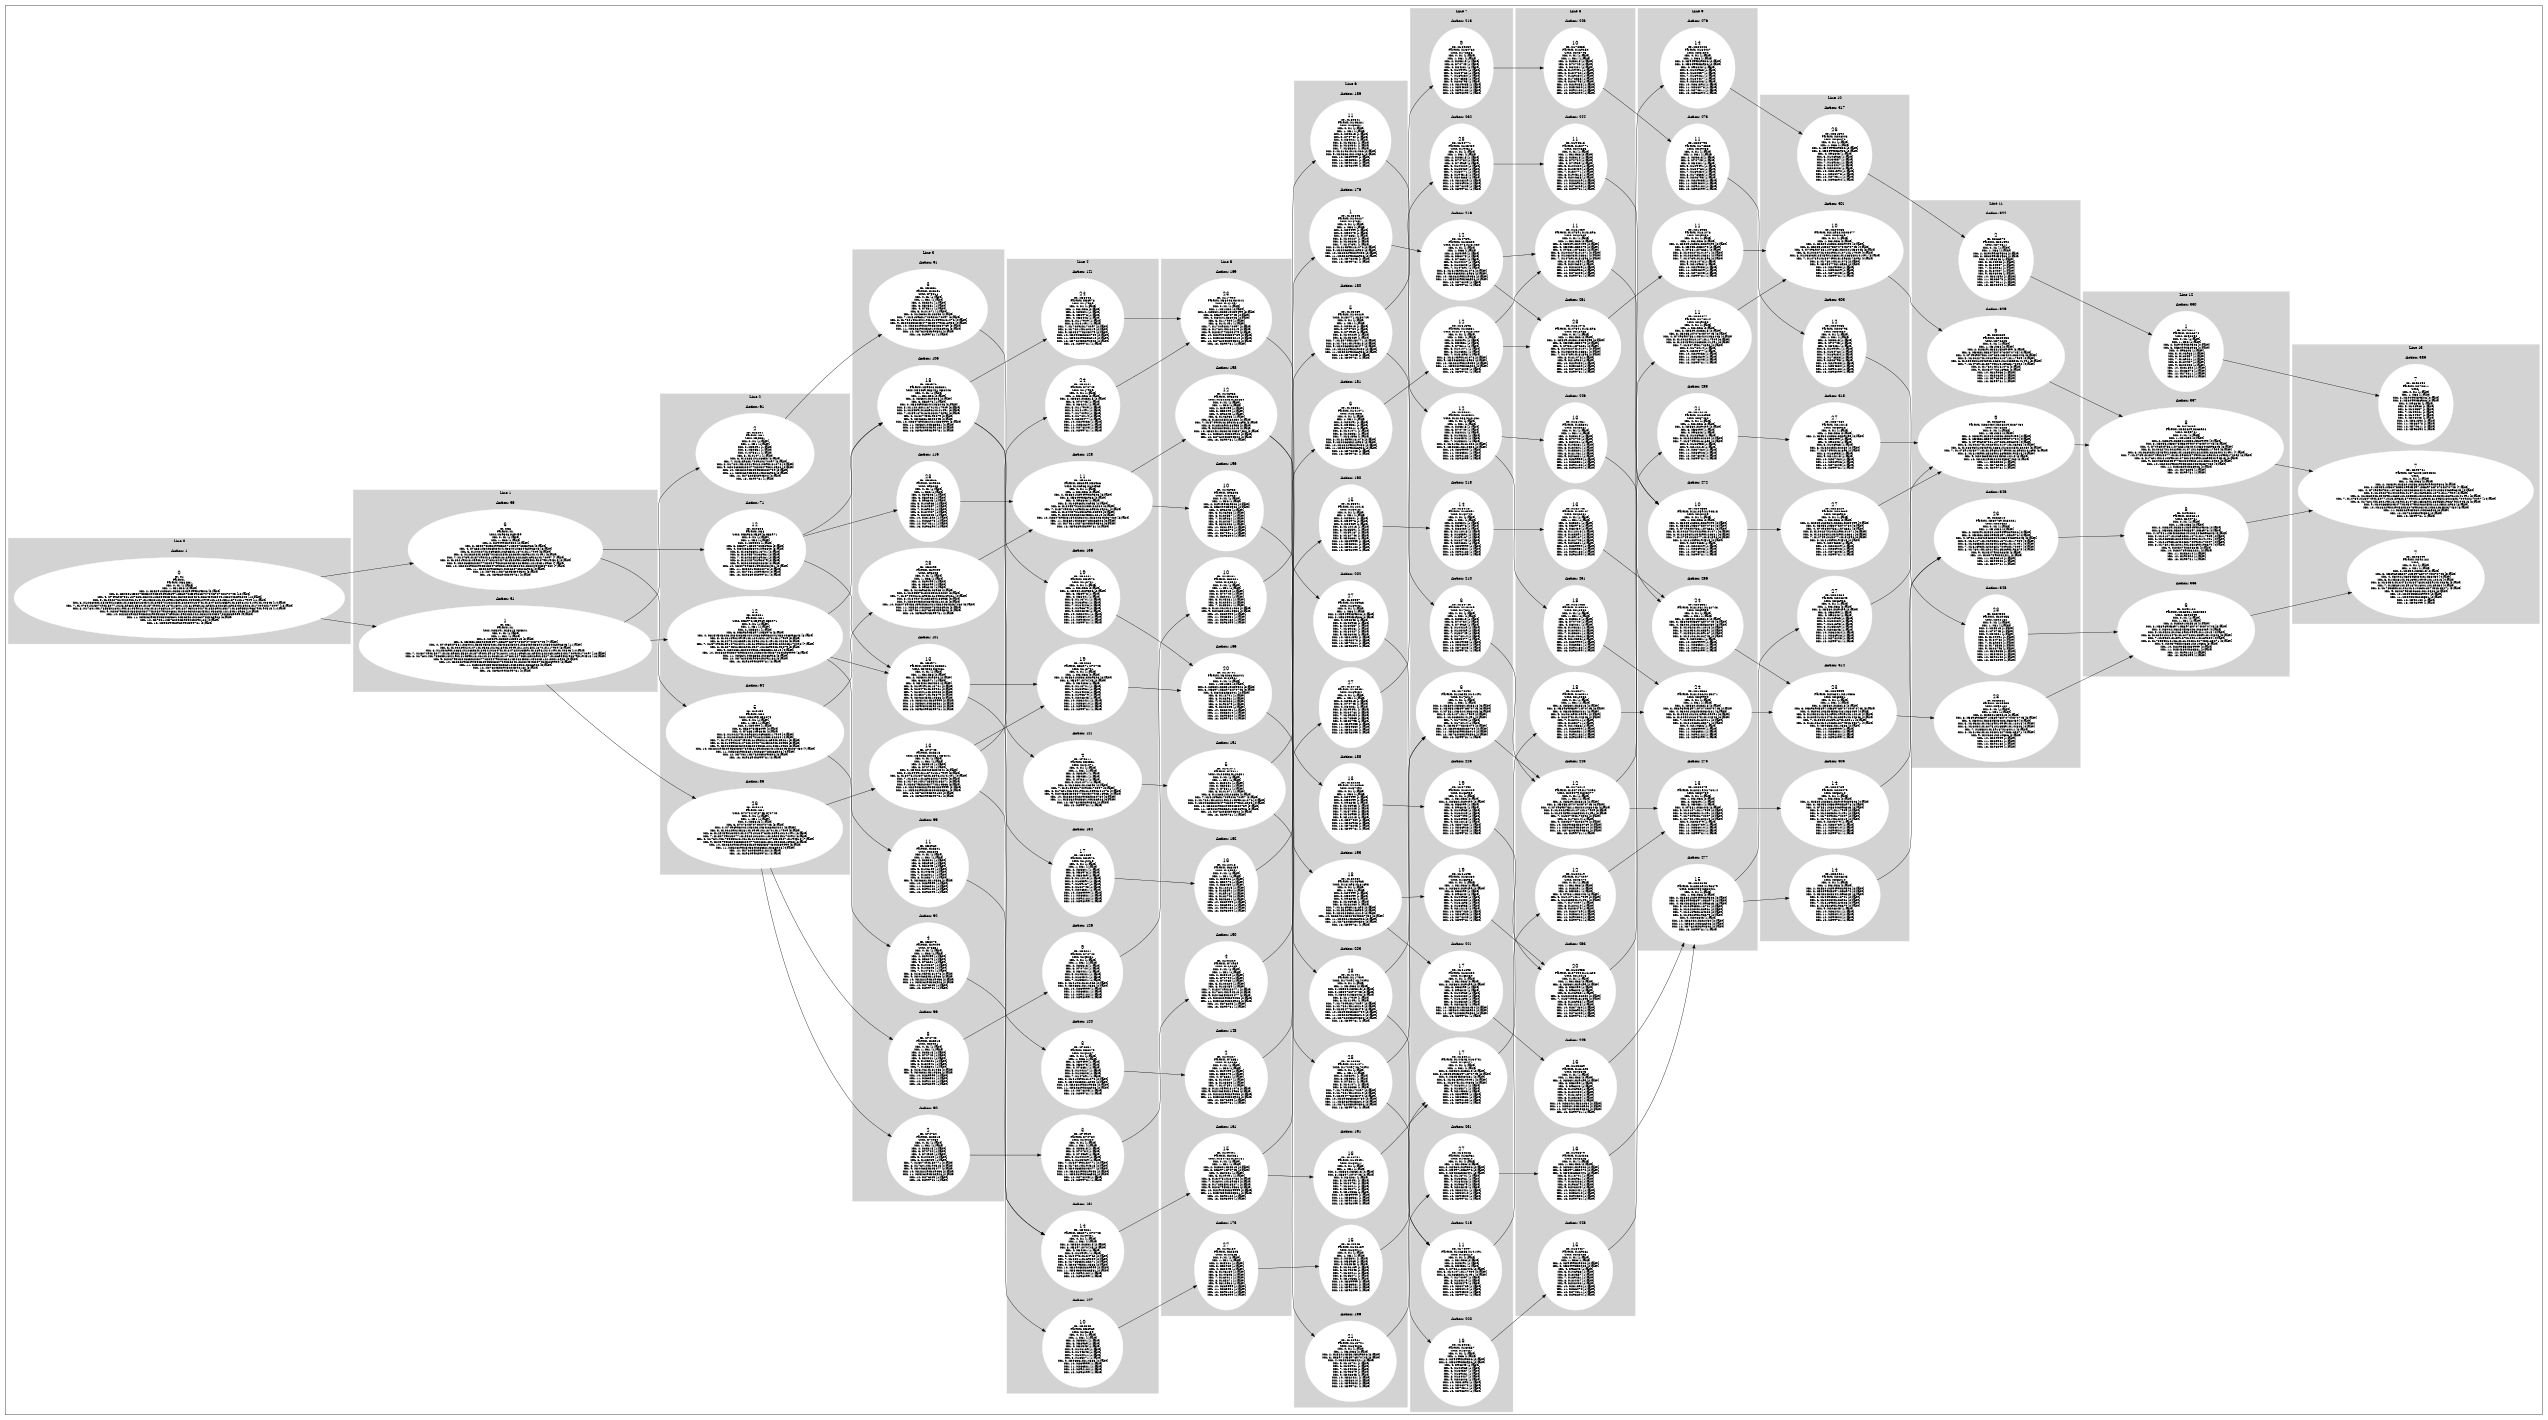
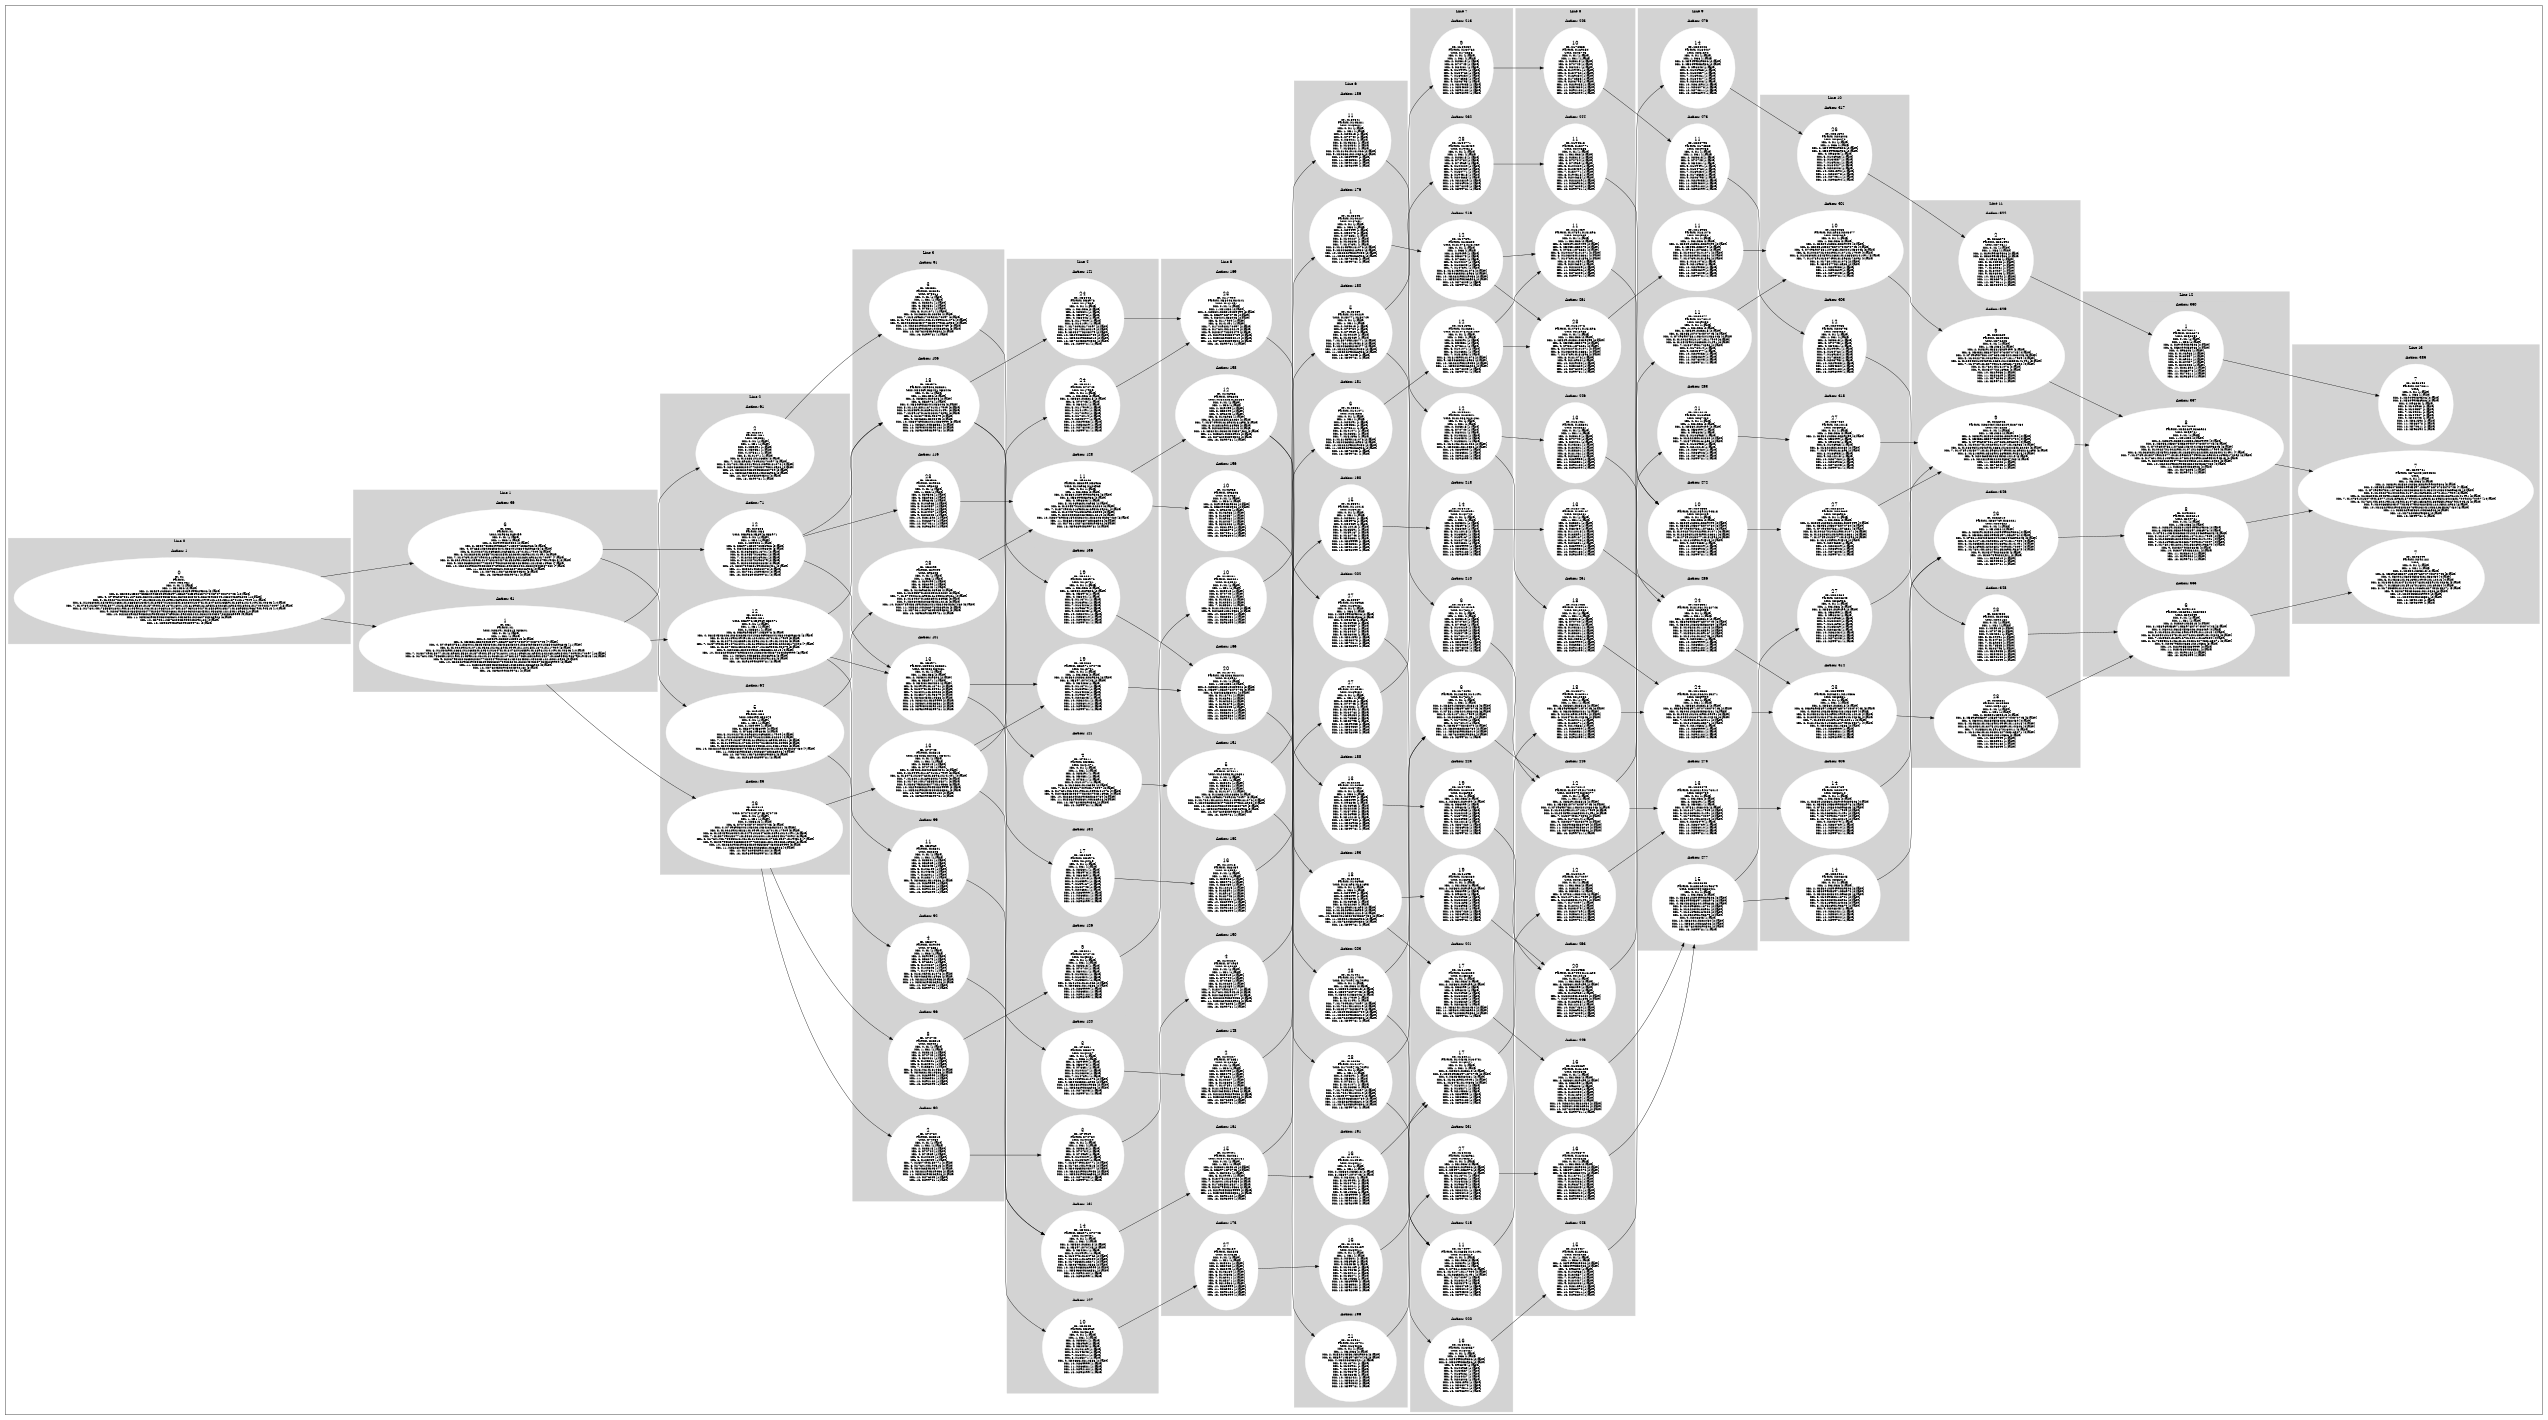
node "0": text "Parents: K36,K31" -> "Sons: K36,K31"
